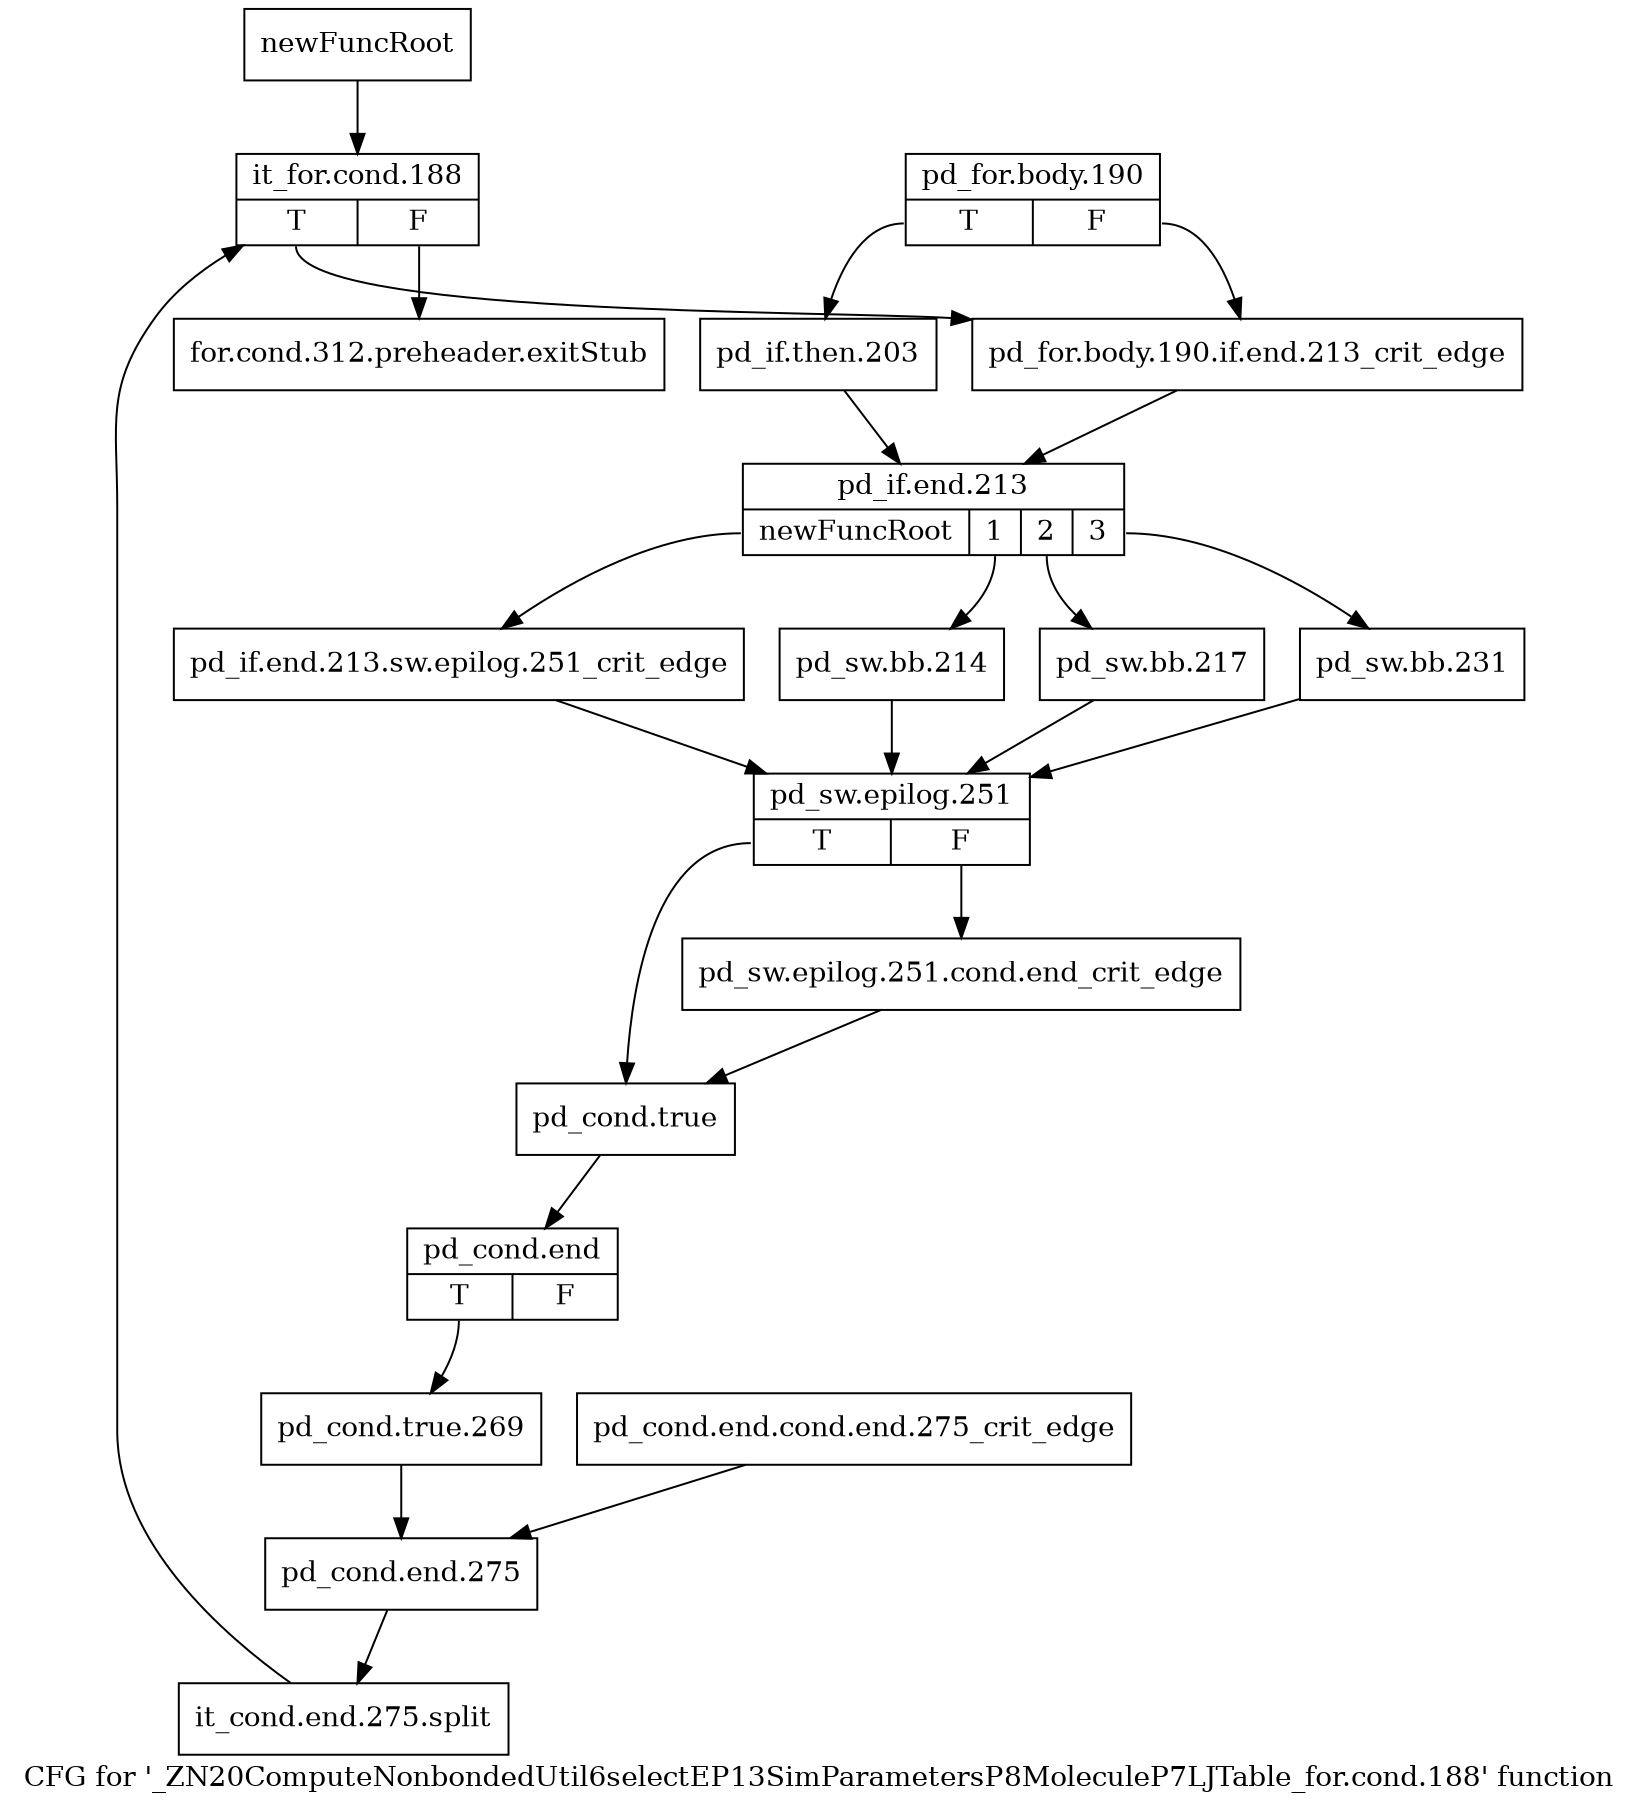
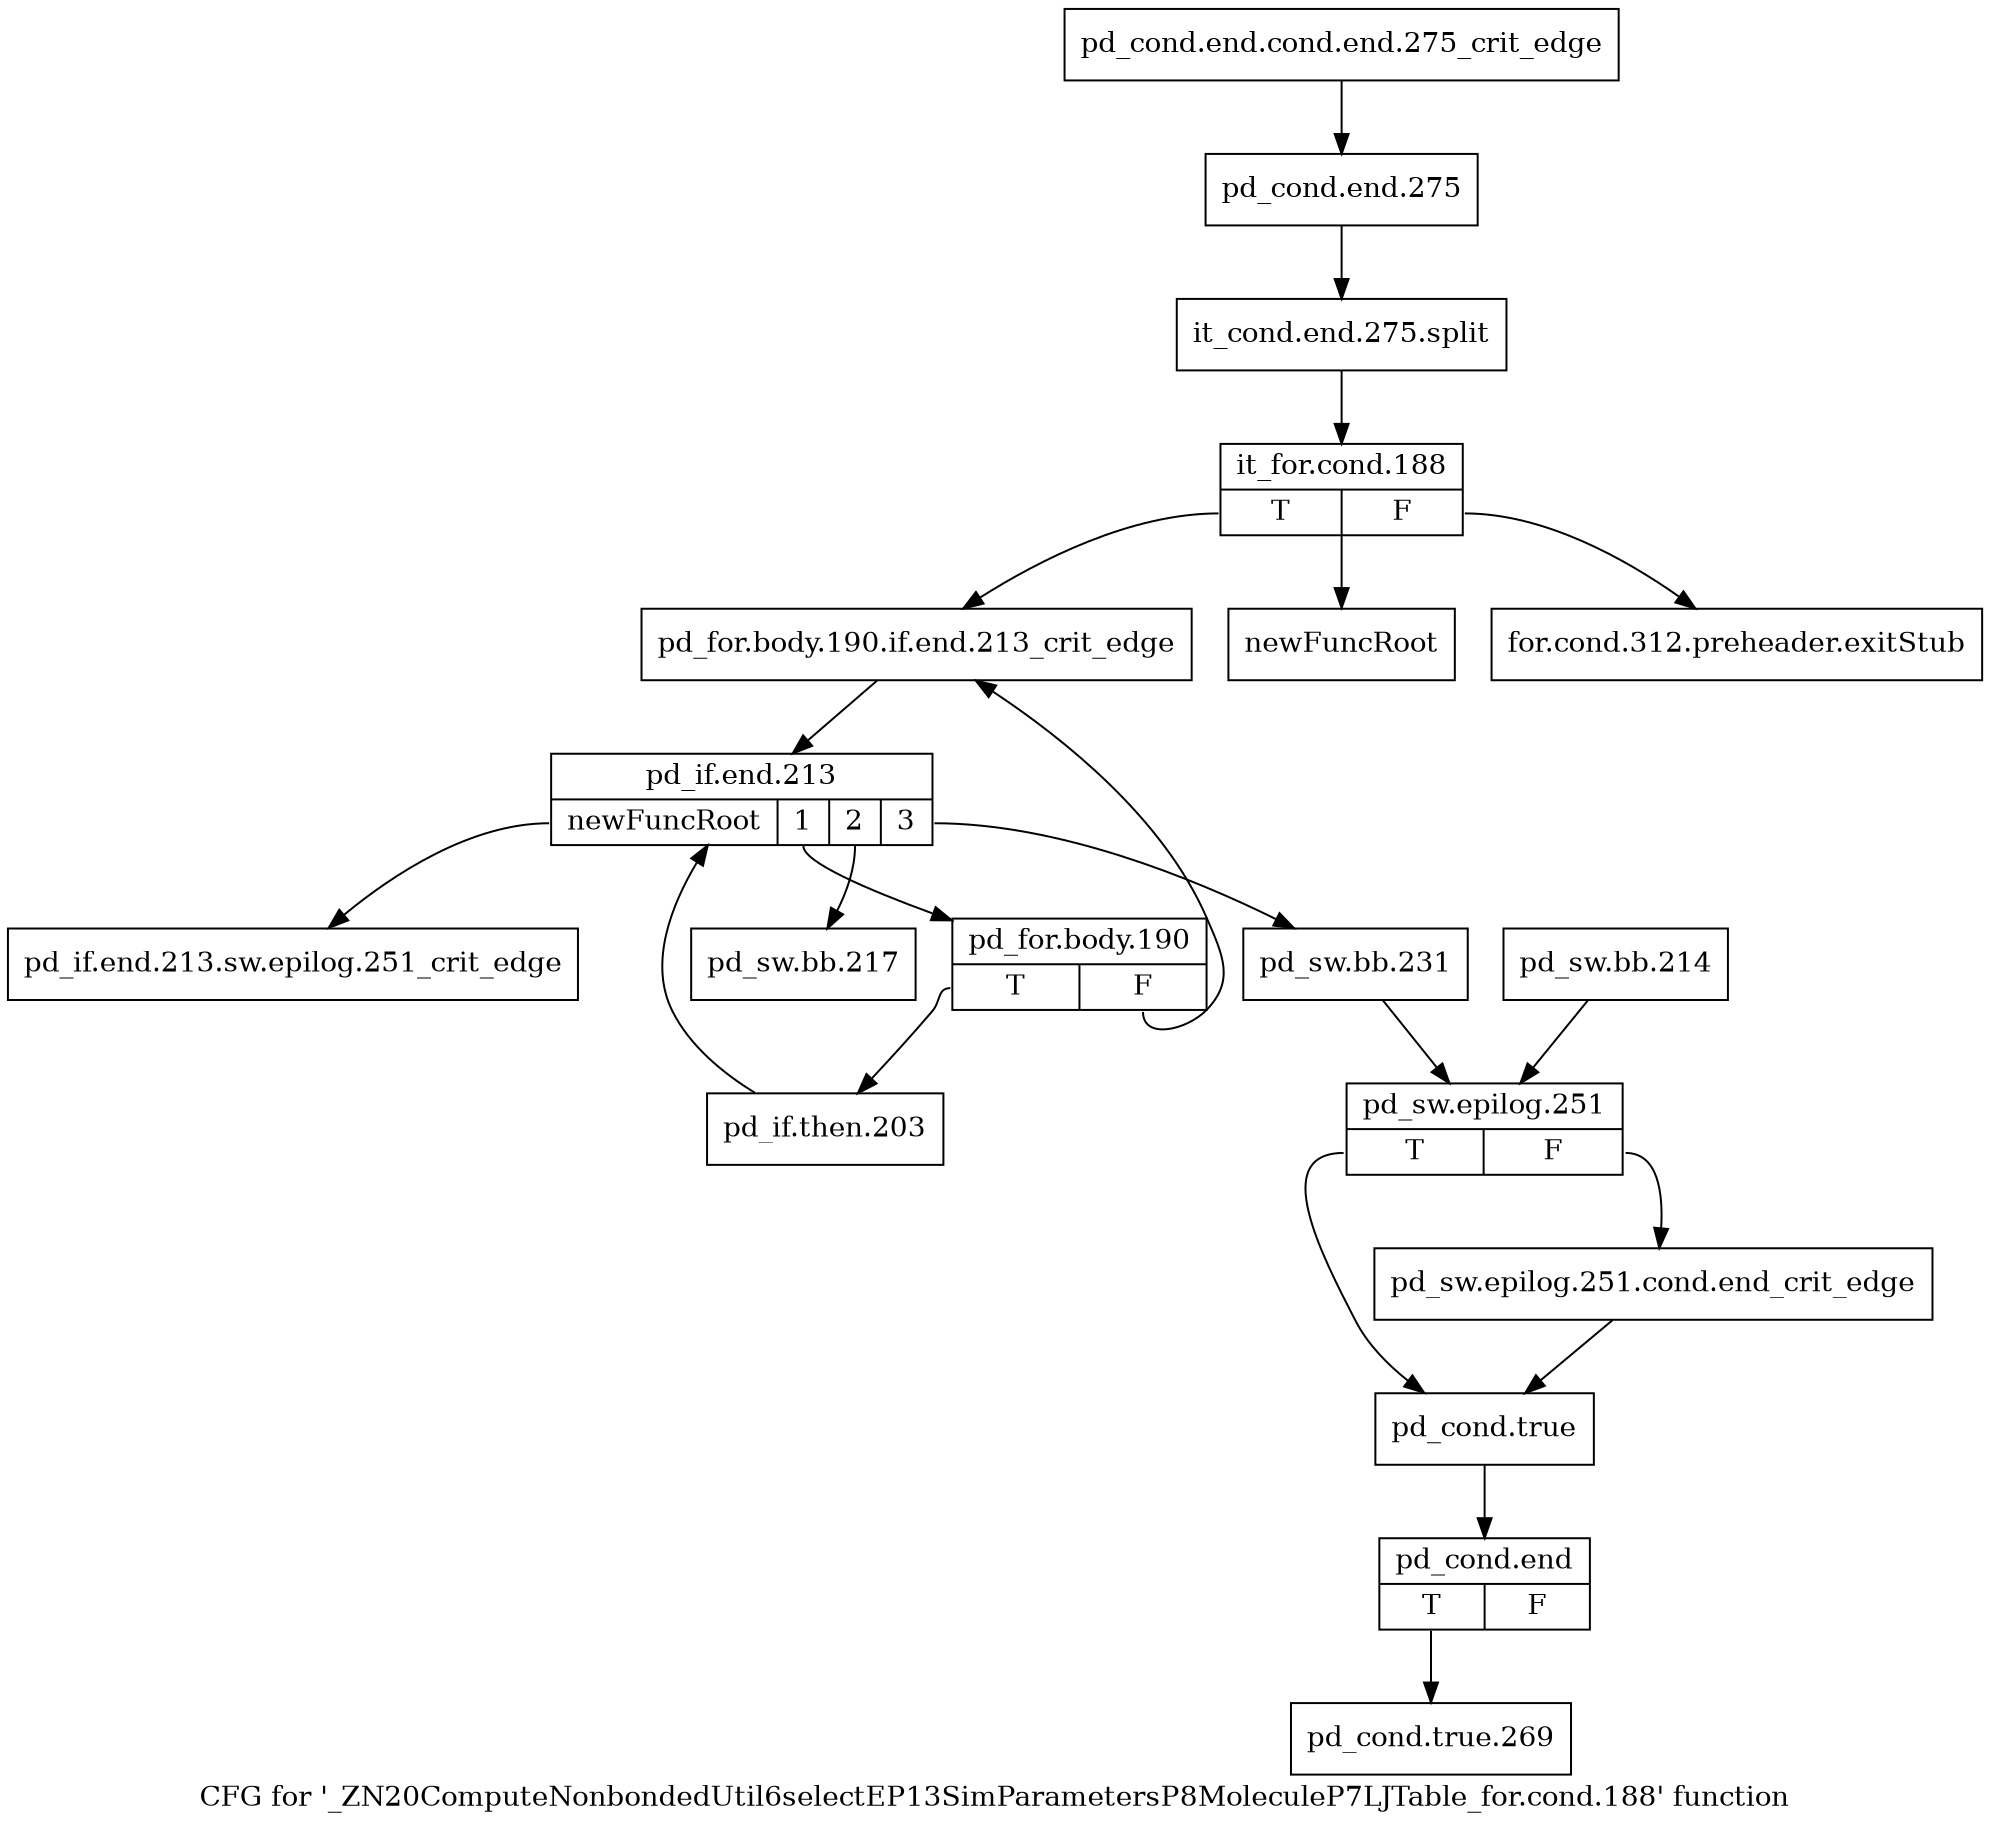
edge "newFuncRoot" -> "it_for.cond.188": reversed
edge "pd_if.end.213" -> "pd_sw.bb.214": now "pd_if.end.213" -> "pd_for.body.190"
edge "pd_sw.bb.217" -> "pd_sw.epilog.251": removed
edge "pd_if.end.213.sw.epilog.251_crit_edge" -> "pd_sw.epilog.251": removed
edge "pd_cond.true.269" -> "pd_cond.end.275": removed
